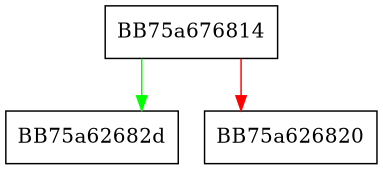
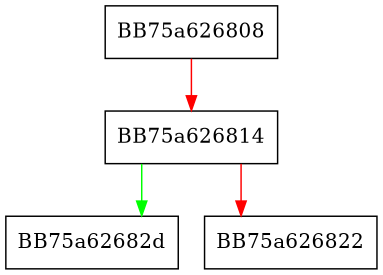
node "BB75a626808": added
node "BB75a676814": label "BB75a676814" -> "BB75a626814"
node "BB75a626820": label "BB75a626820" -> "BB75a626822"
